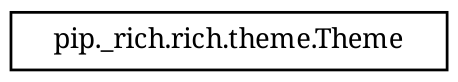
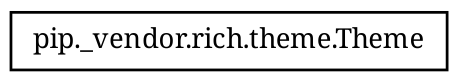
node "pip._rich.rich.theme.Theme": label "pip._rich.rich.theme.Theme" -> "pip._vendor.rich.theme.Theme"
